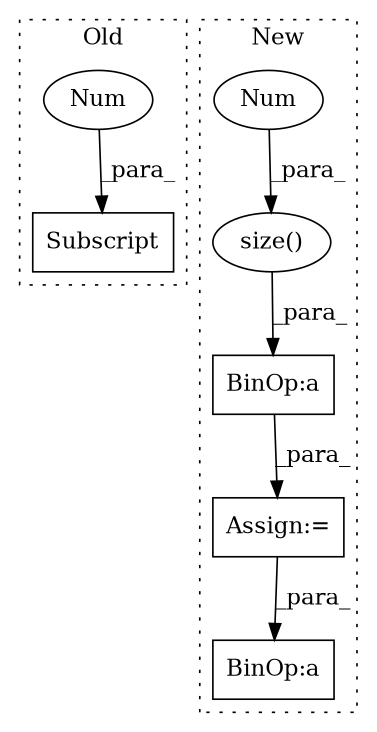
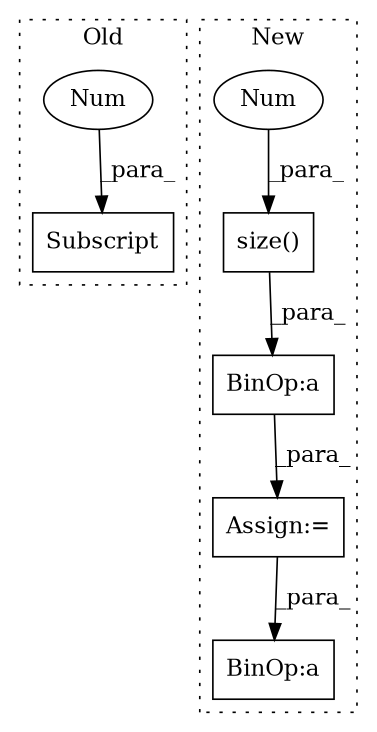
node "size()": shape ellipse -> box
